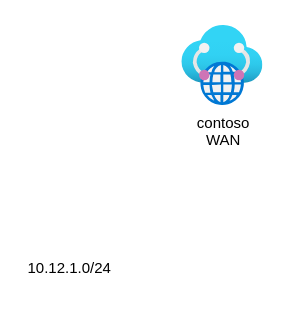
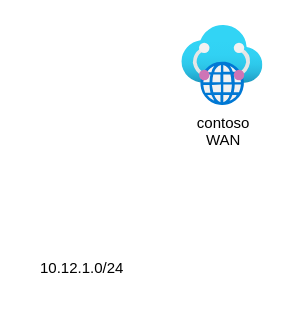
node "10.12.1.0/24": moved (82, 269) -> (94, 269)
